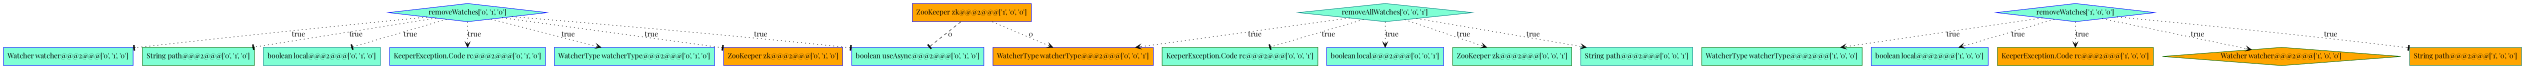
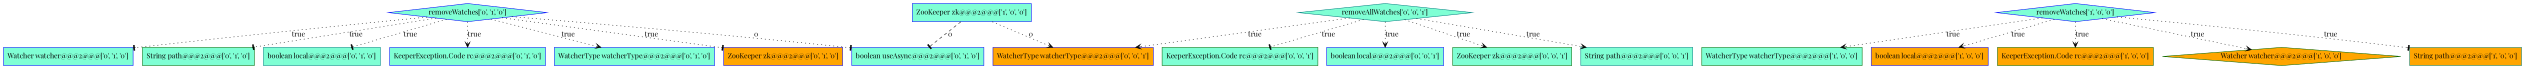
node "ZooKeeper zk@@@2@@@['1', '0', '0']": fillcolor orange -> aquamarine
edge "removeWatches['0', '1', '0']" -> "boolean useAsync@@@2@@@['0', '1', '0']": label "true" -> "0"
node "boolean local@@@2@@@['1', '0', '0']": fillcolor aquamarine -> orange
